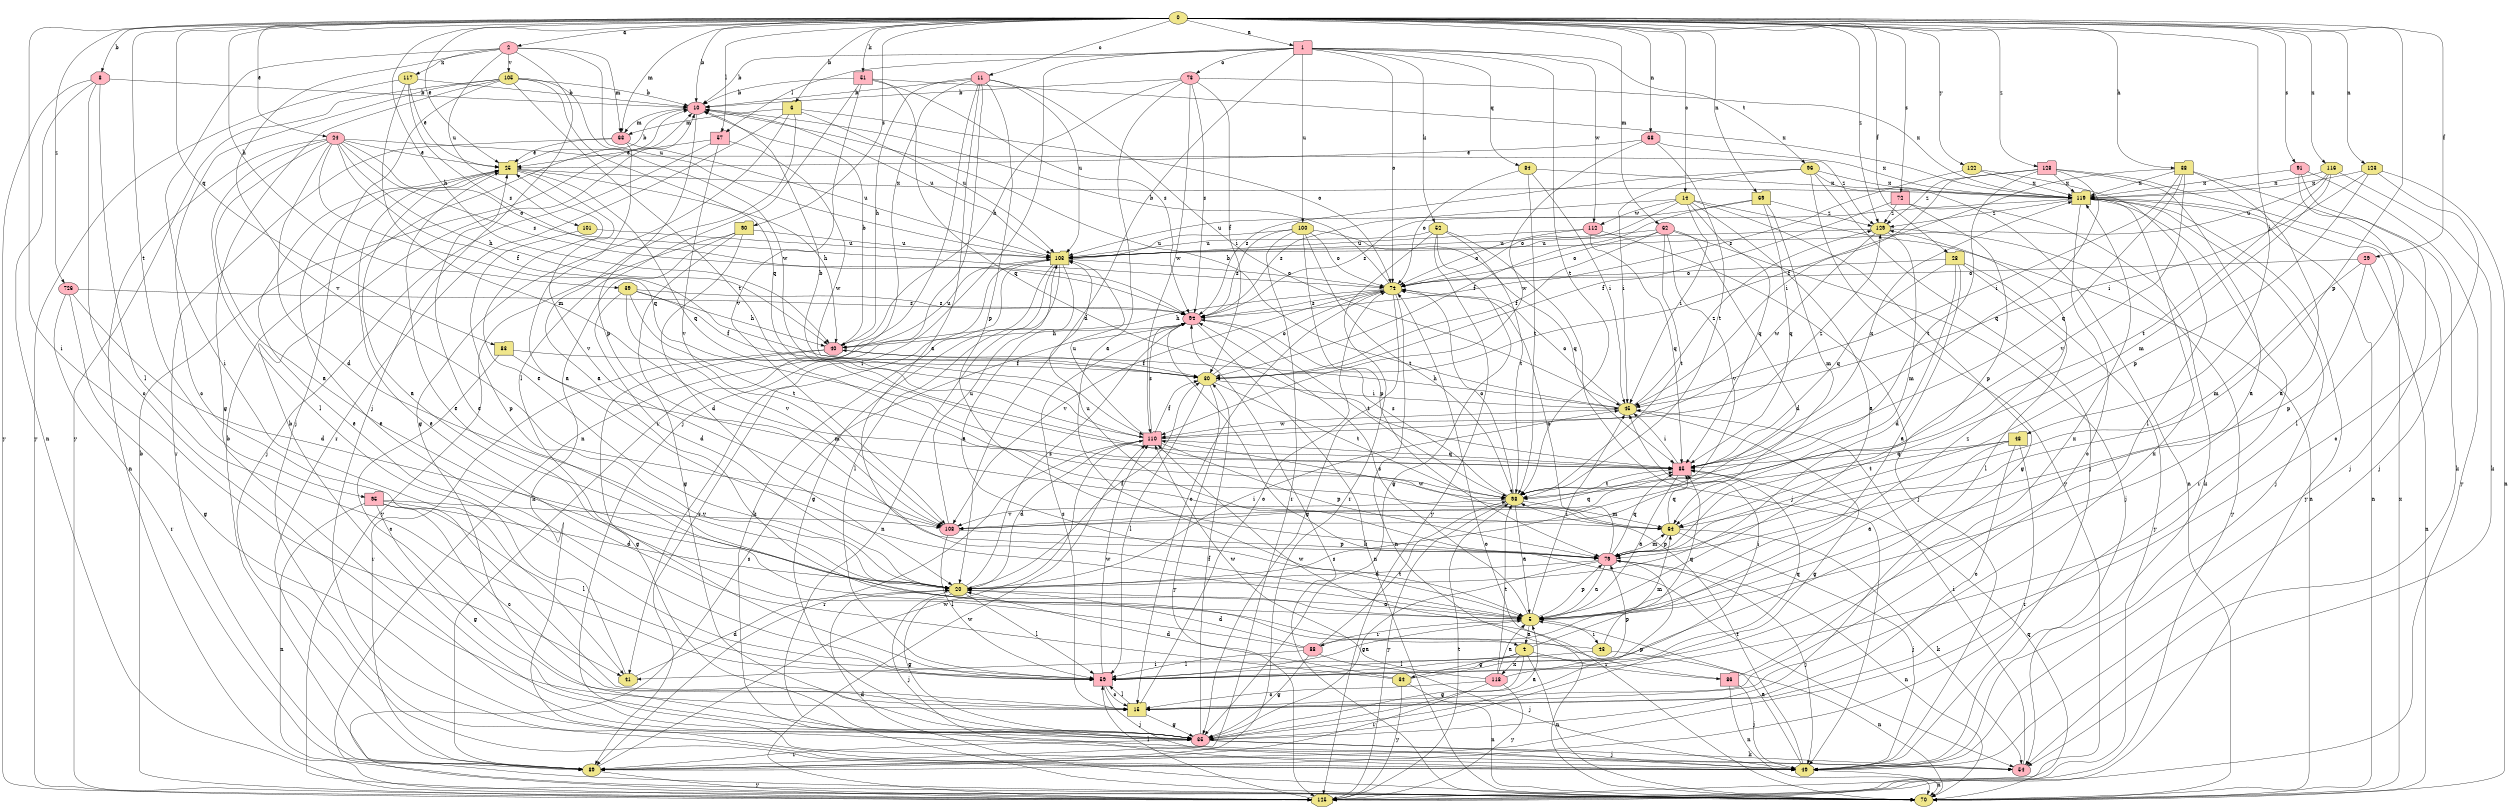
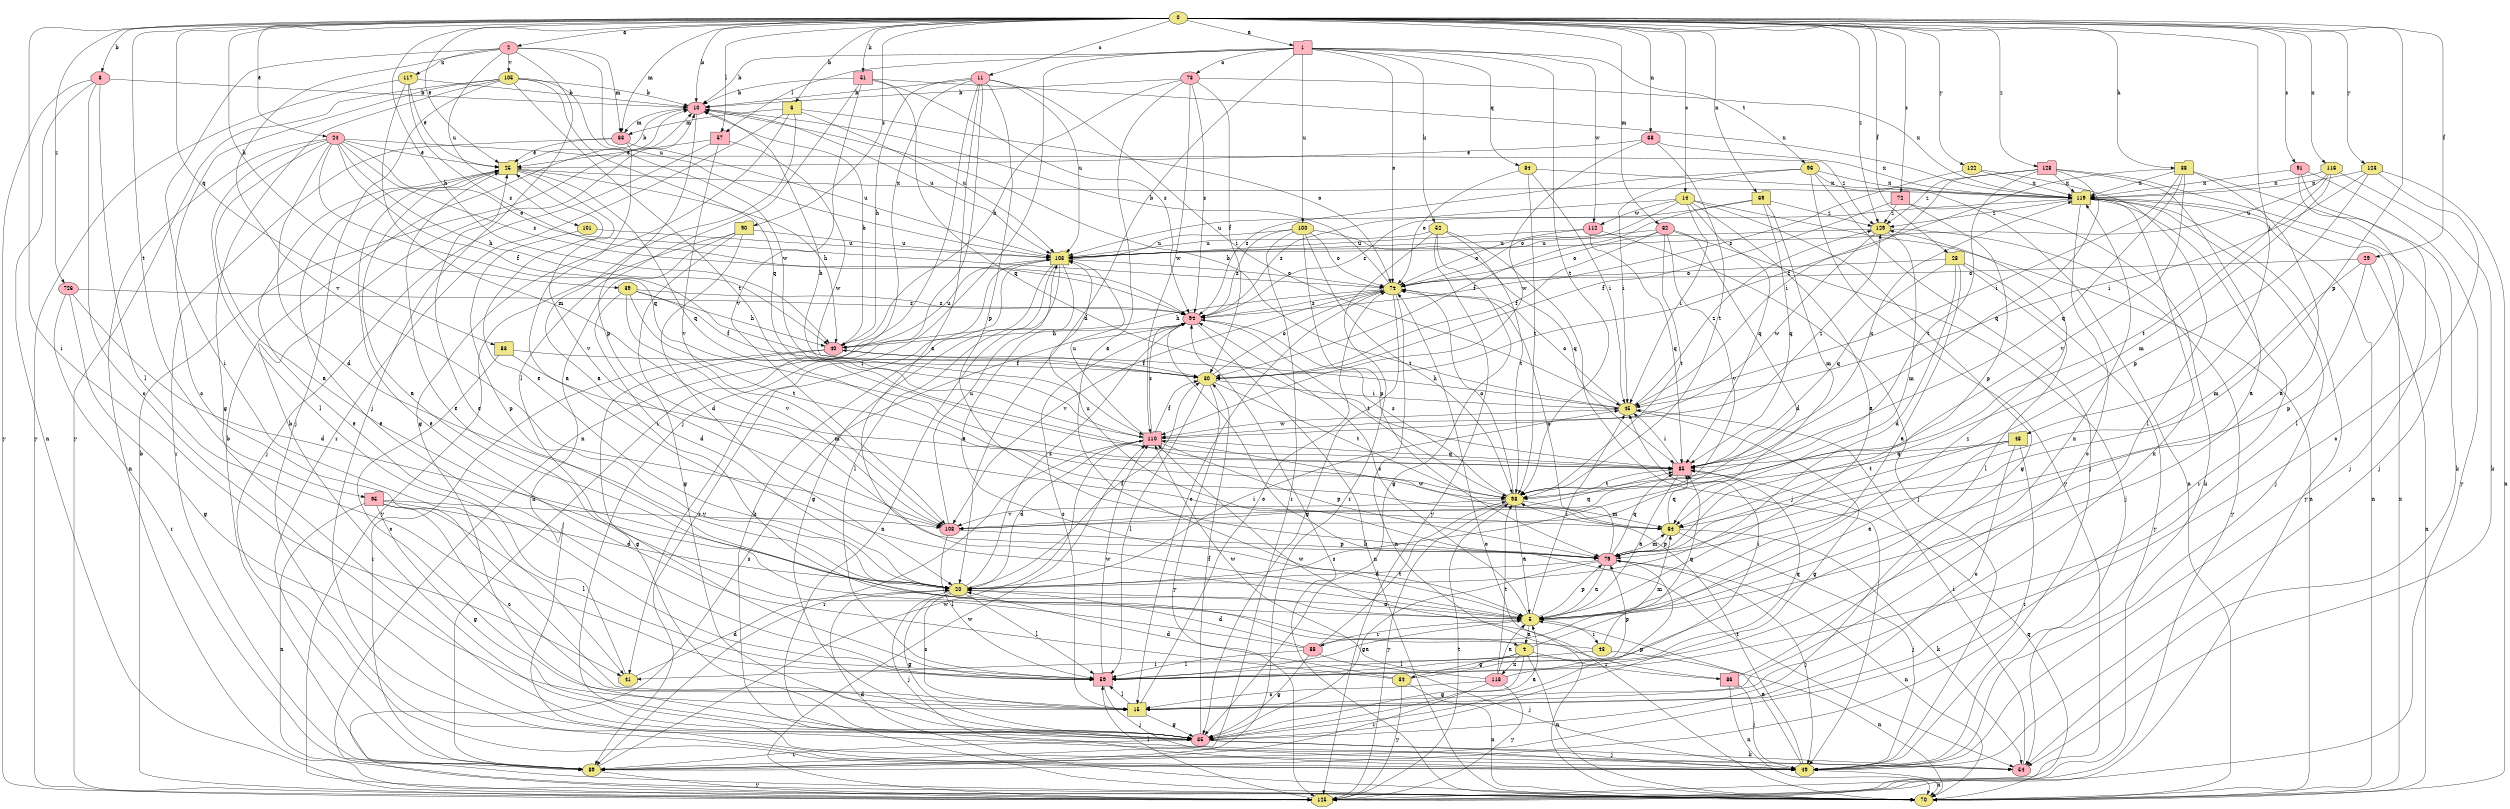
edge "0" -> "123": label "n" -> "y"
edge "59" -> "15": now "20" -> "15"
